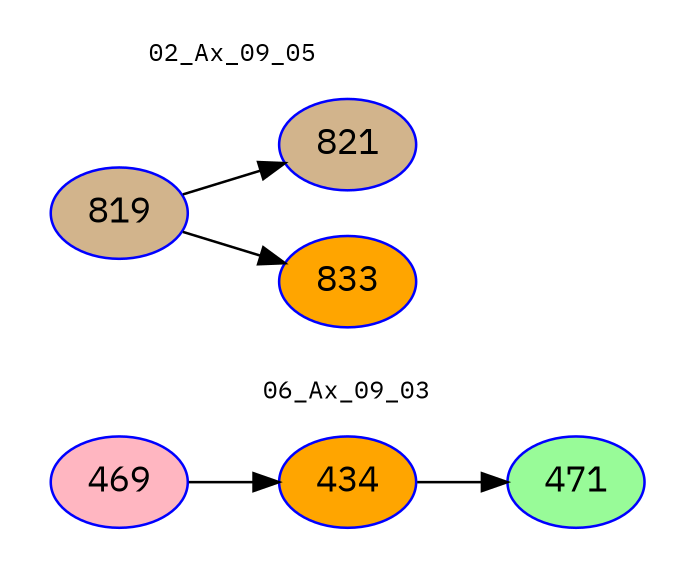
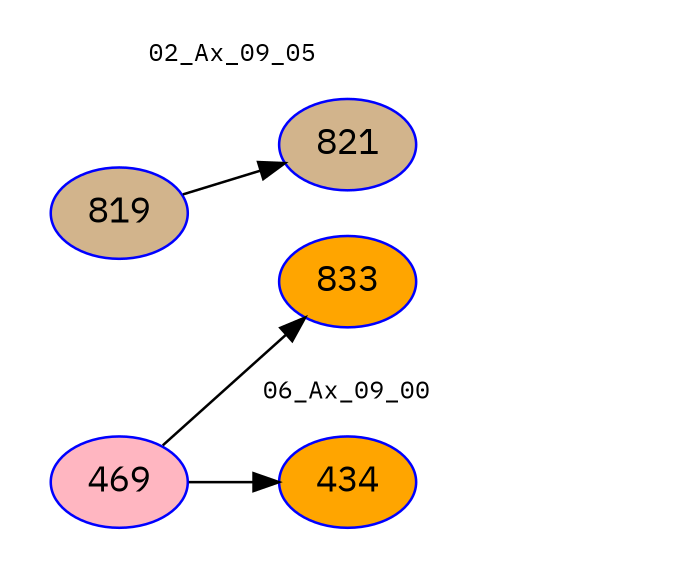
edge "819" -> "833": now "469" -> "833"
cluster "06_Ax_09_03": label "06_Ax_09_03" -> "06_Ax_09_00"
node "471": removed
